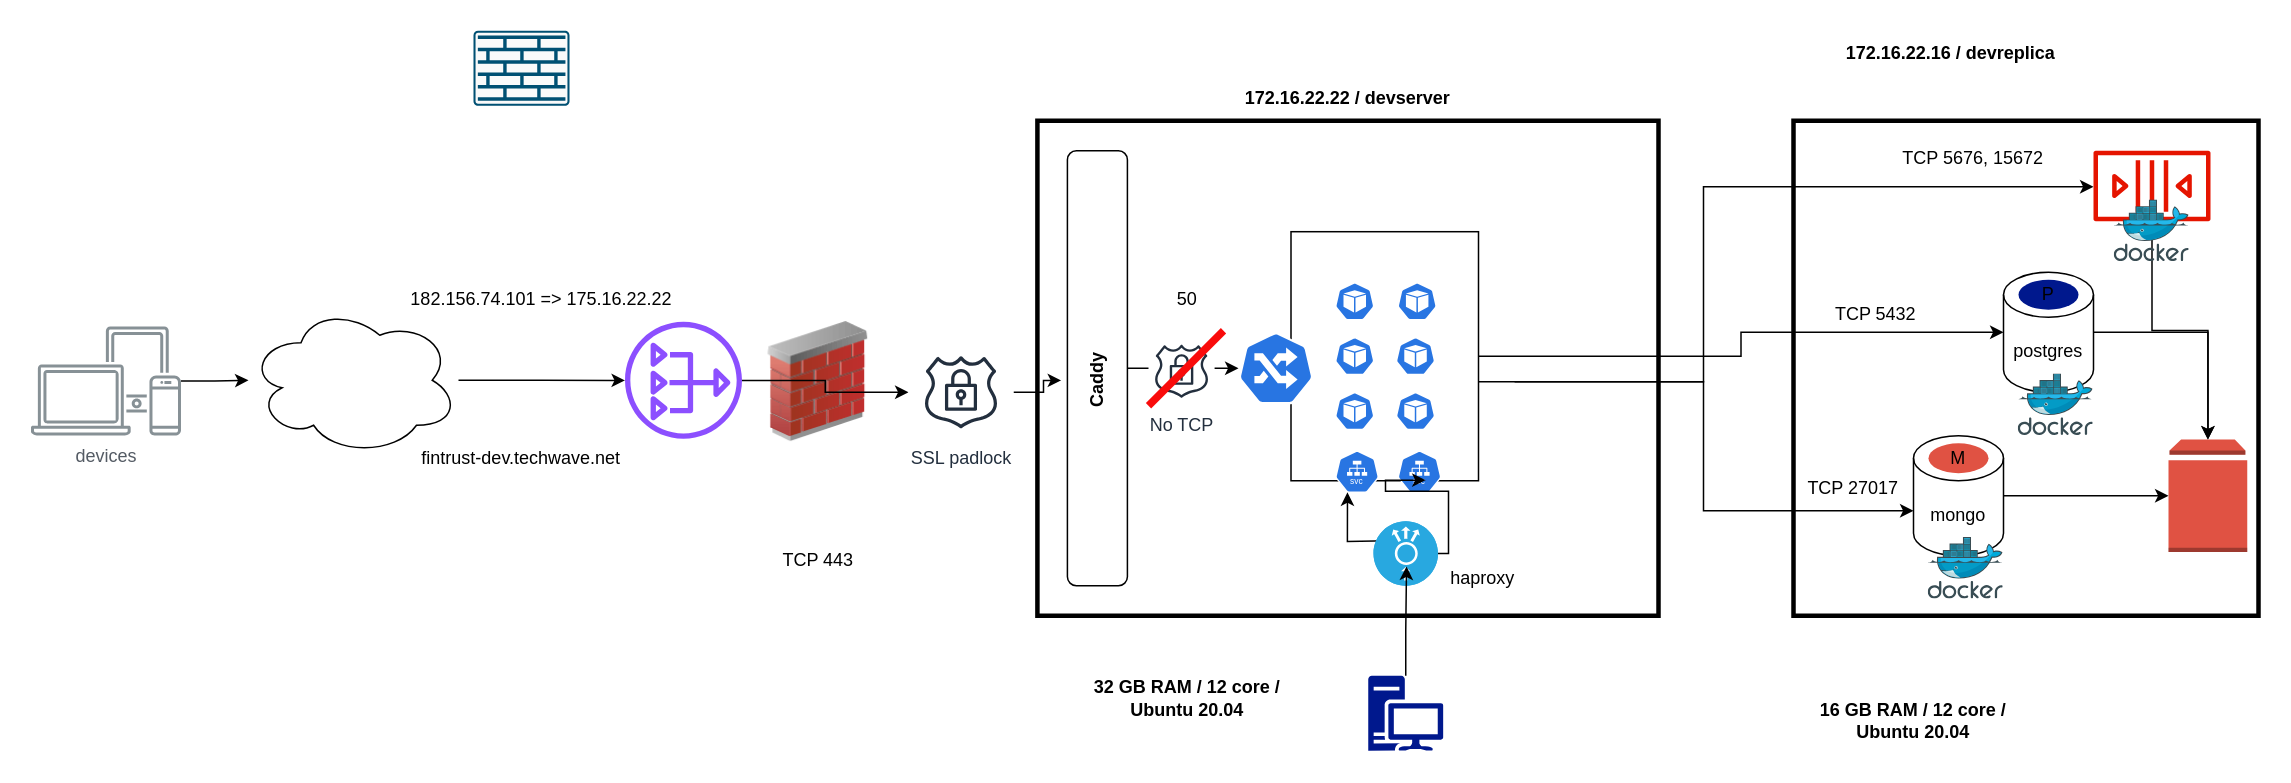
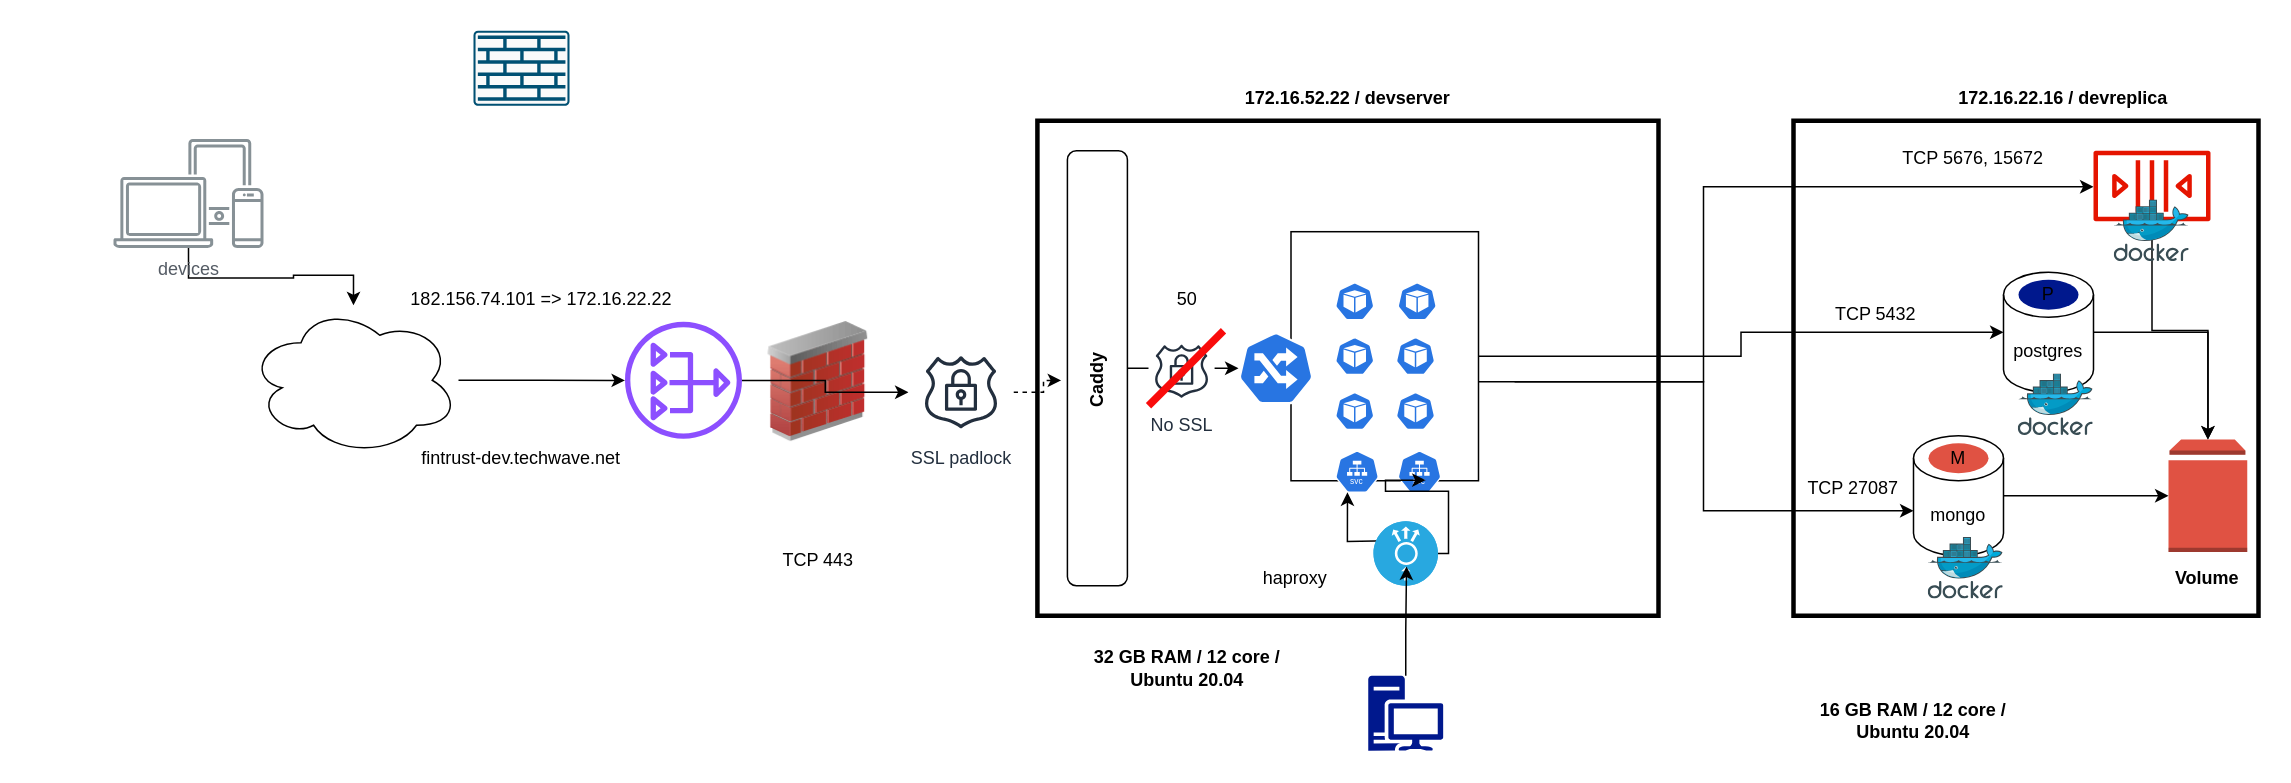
node "172.16.22.16 / devreplica": moved (1951, 53) -> (2063, 98)
node "172.16.22.22 / devserver": label "172.16.22.22 / devserver" -> "172.16.52.22 / devserver"
node "182.156.74.101 => 175.16.22.22": label "182.156.74.101 => 175.16.22.22" -> "182.156.74.101 => 172.16.22.22"
node "devices": moved (106, 381) -> (188, 194)
edge "SSL padlock" -> "Caddy": style solid -> dashed
node "No TCP": label "No TCP" -> "No SSL"
node "TCP 27017": label "TCP 27017" -> "TCP 27087"
node "haproxy": moved (1483, 578) -> (1295, 578)
node "Volume": added
node "32 GB RAM / 12 core / Ubuntu 20.04": moved (1187, 698) -> (1187, 668)
